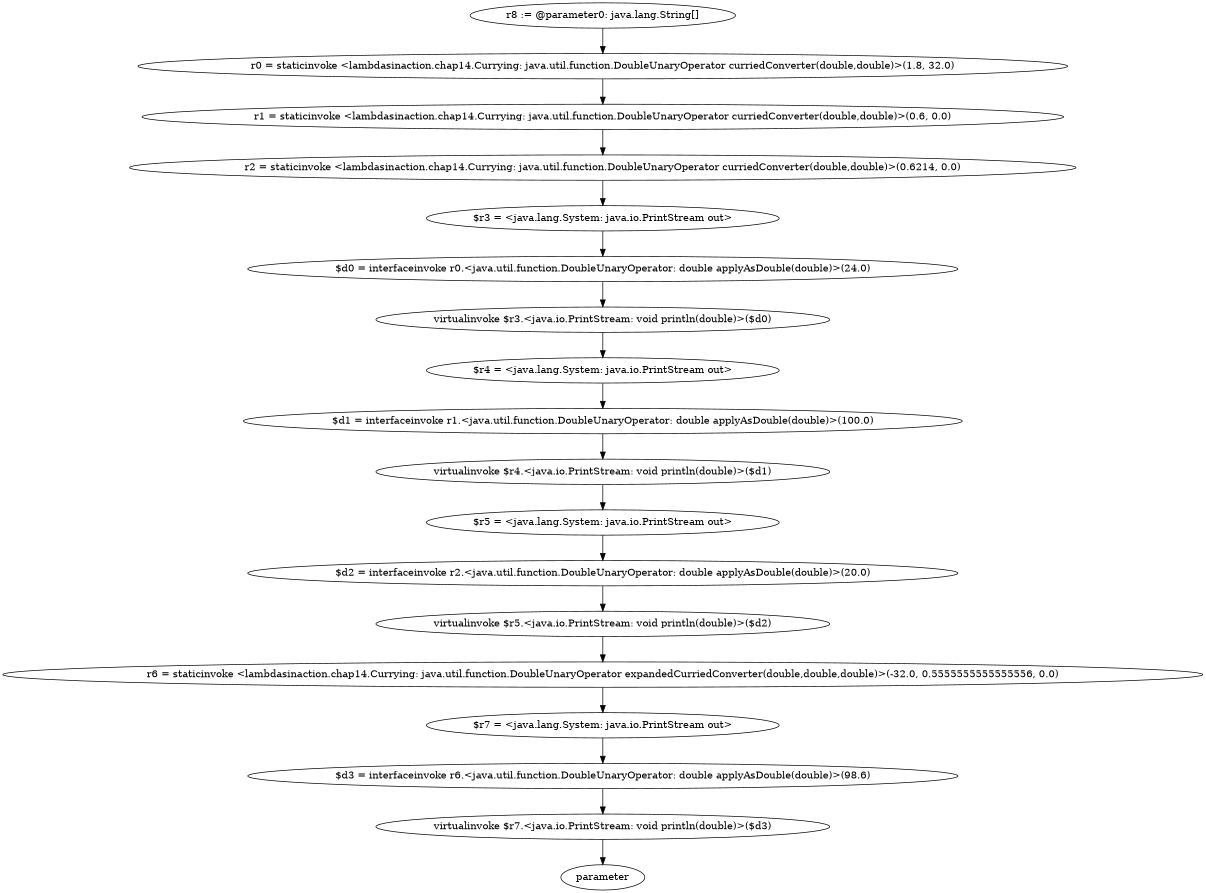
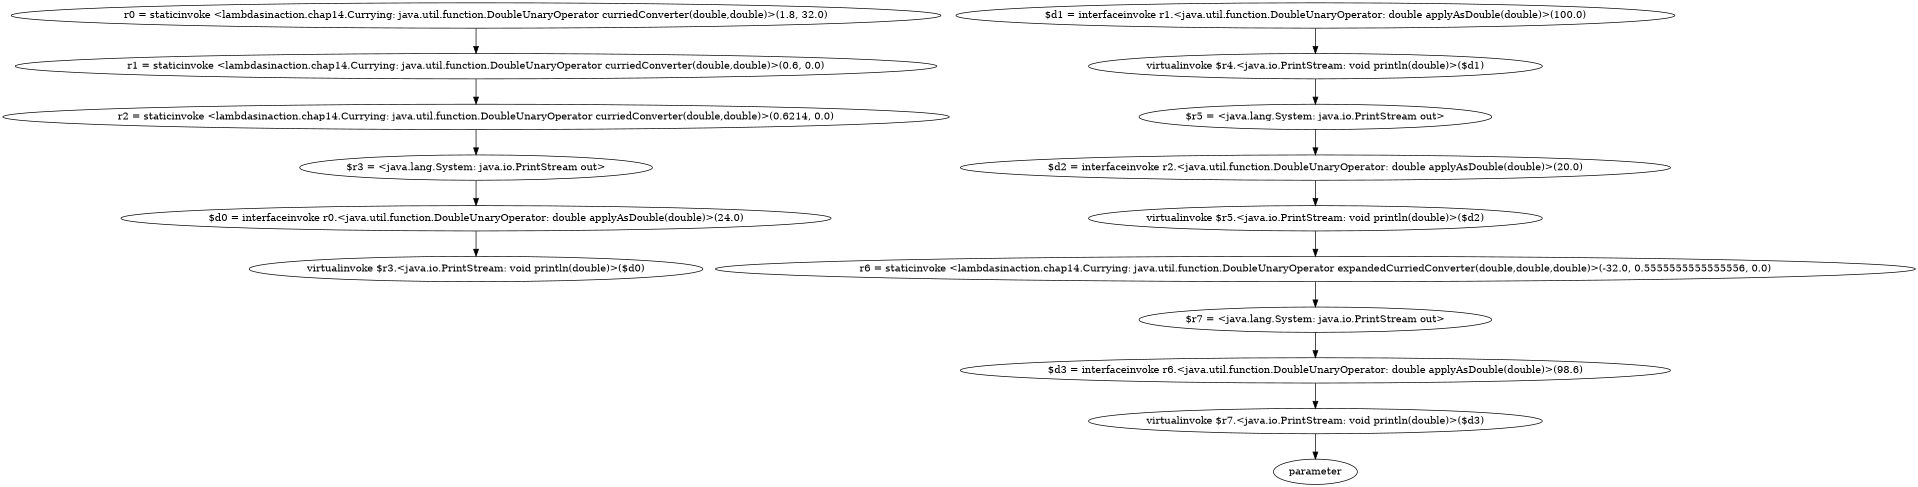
node "r8 := @parameter0: java.lang.String[]": removed
node "$r4 = <java.lang.System: java.io.PrintStream out>": removed
